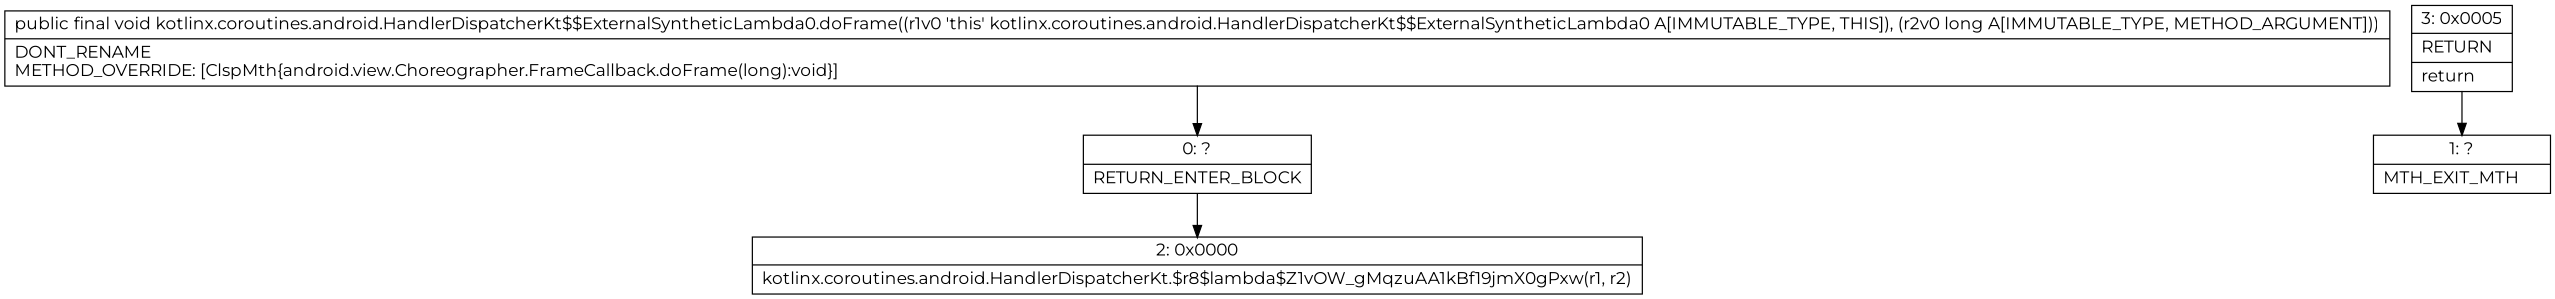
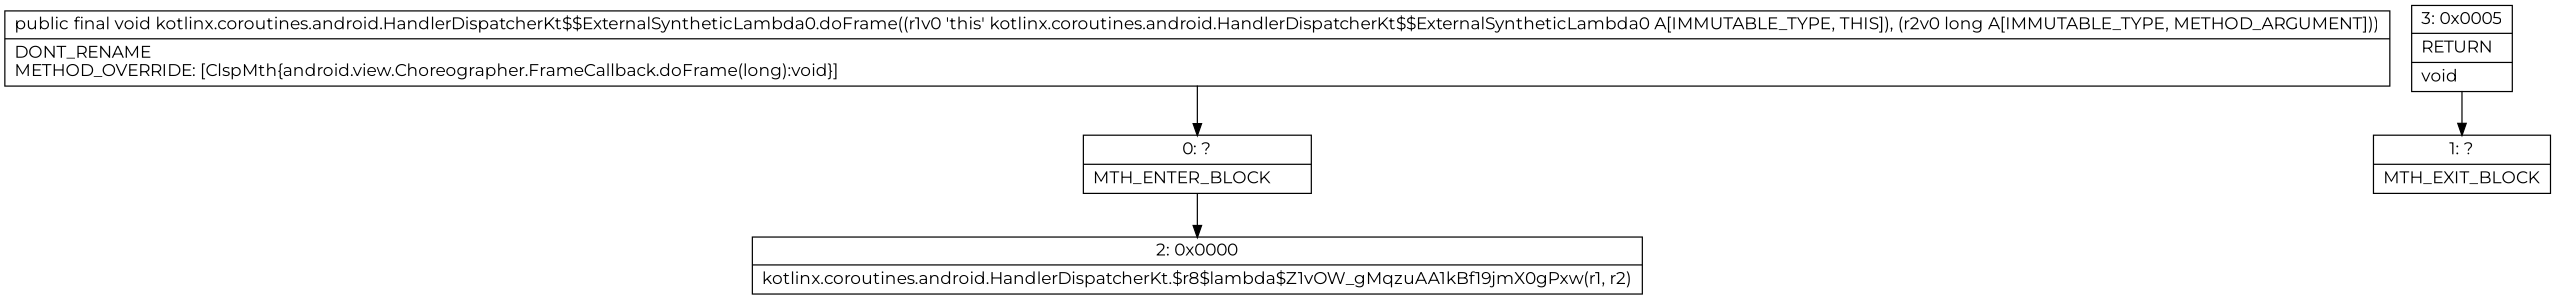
node "3: 0x0005": text "return" -> "void"
node "0: ?": text "RETURN_ENTER_BLOCK" -> "MTH_ENTER_BLOCK"
node "1: ?": text "MTH_EXIT_MTH" -> "MTH_EXIT_BLOCK"
